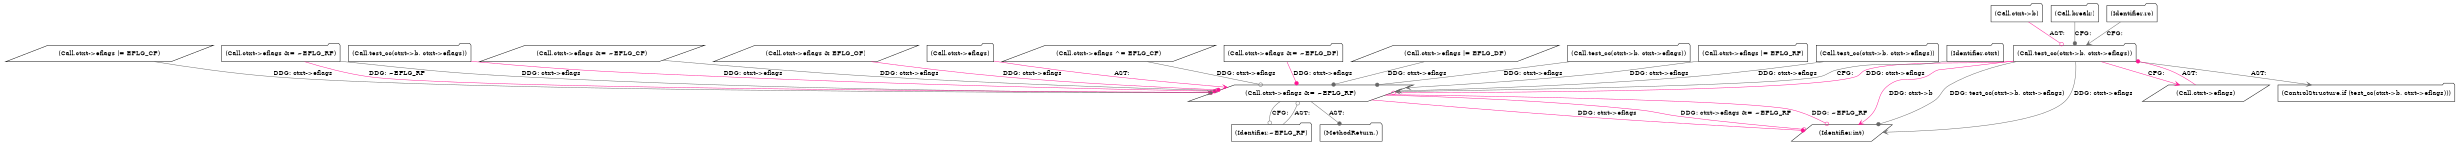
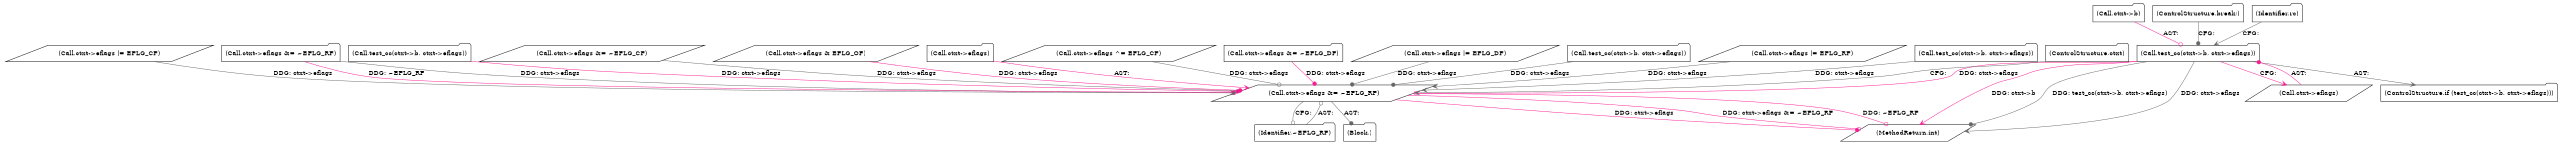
node "(Call,break;)": label "(Call,break;)" -> "(ControlStructure,break;)"
node "(Call,ctxt->eflags |= EFLG_RF)": shape folder -> parallelogram
node "(Identifier,ctxt)": label "(Identifier,ctxt)" -> "(ControlStructure,ctxt)"
node "(MethodReturn,)": label "(MethodReturn,)" -> "(Block,)"
node "(Identifier,int)": label "(Identifier,int)" -> "(MethodReturn,int)"
